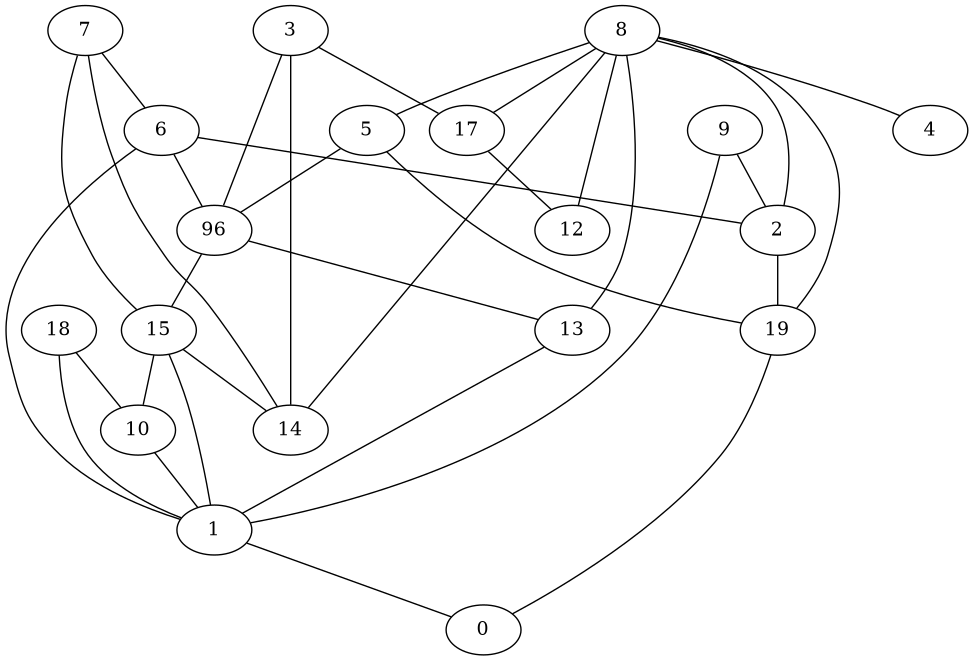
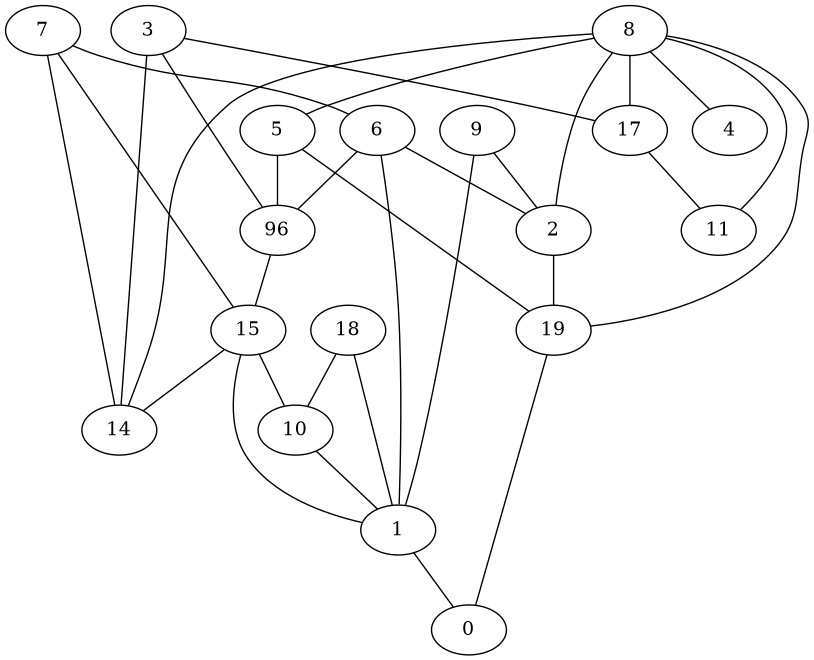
node "12": label "12" -> "11"
node "13": removed
